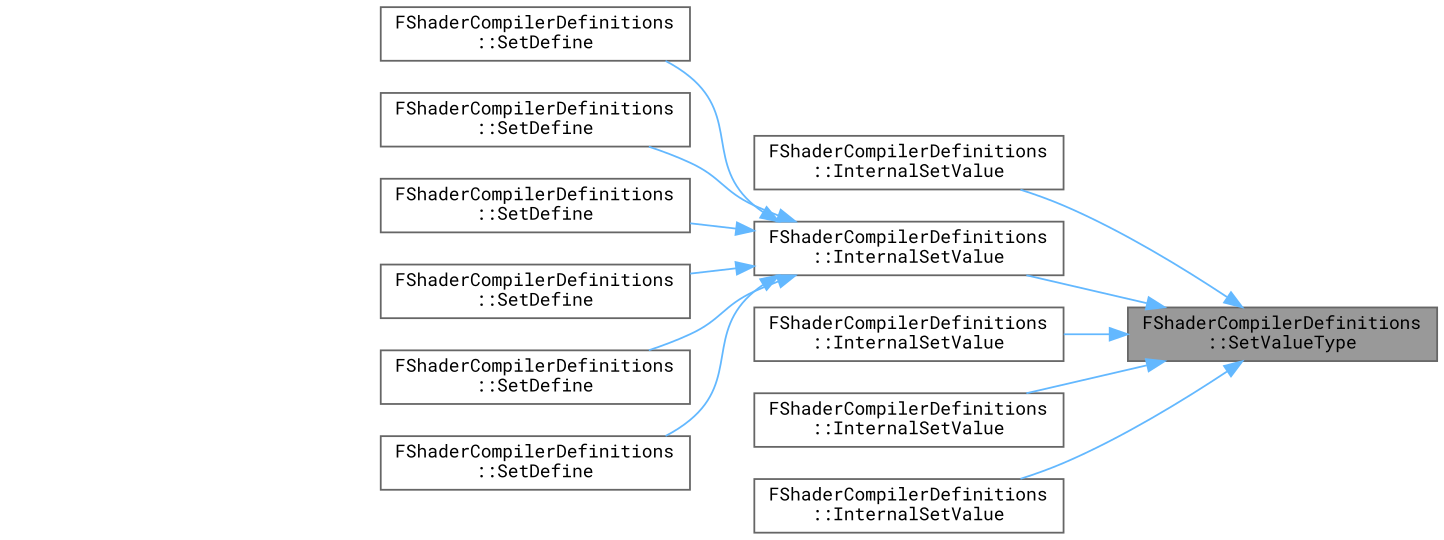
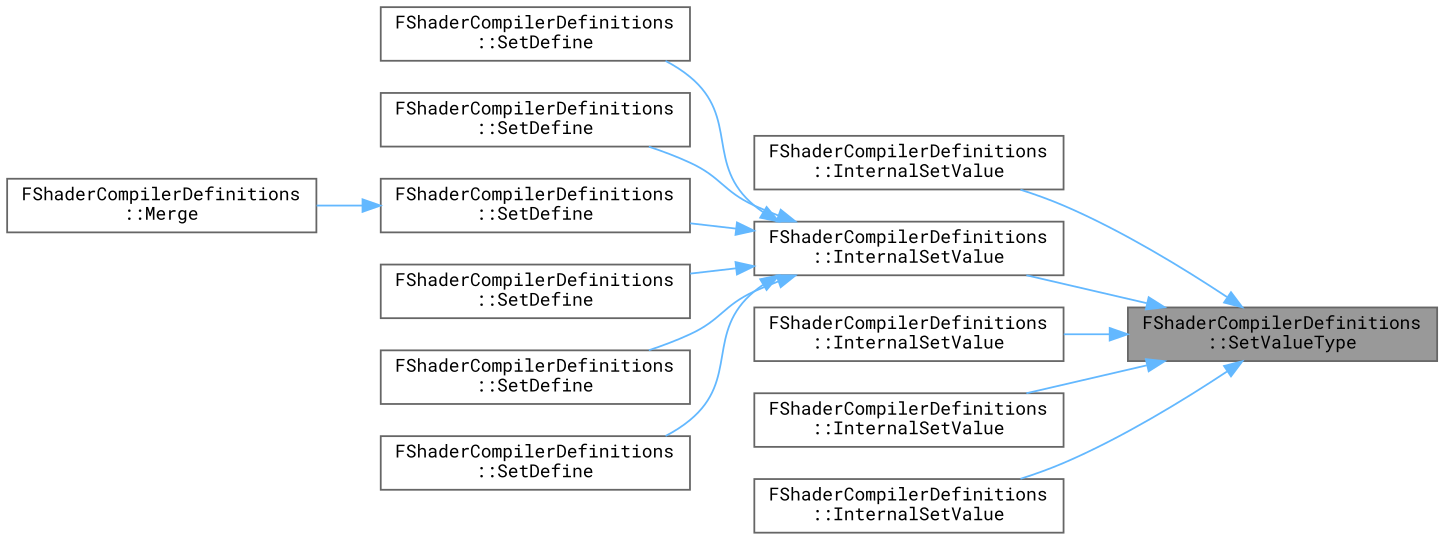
node "FShaderCompilerDefinitions ::Merge": added
